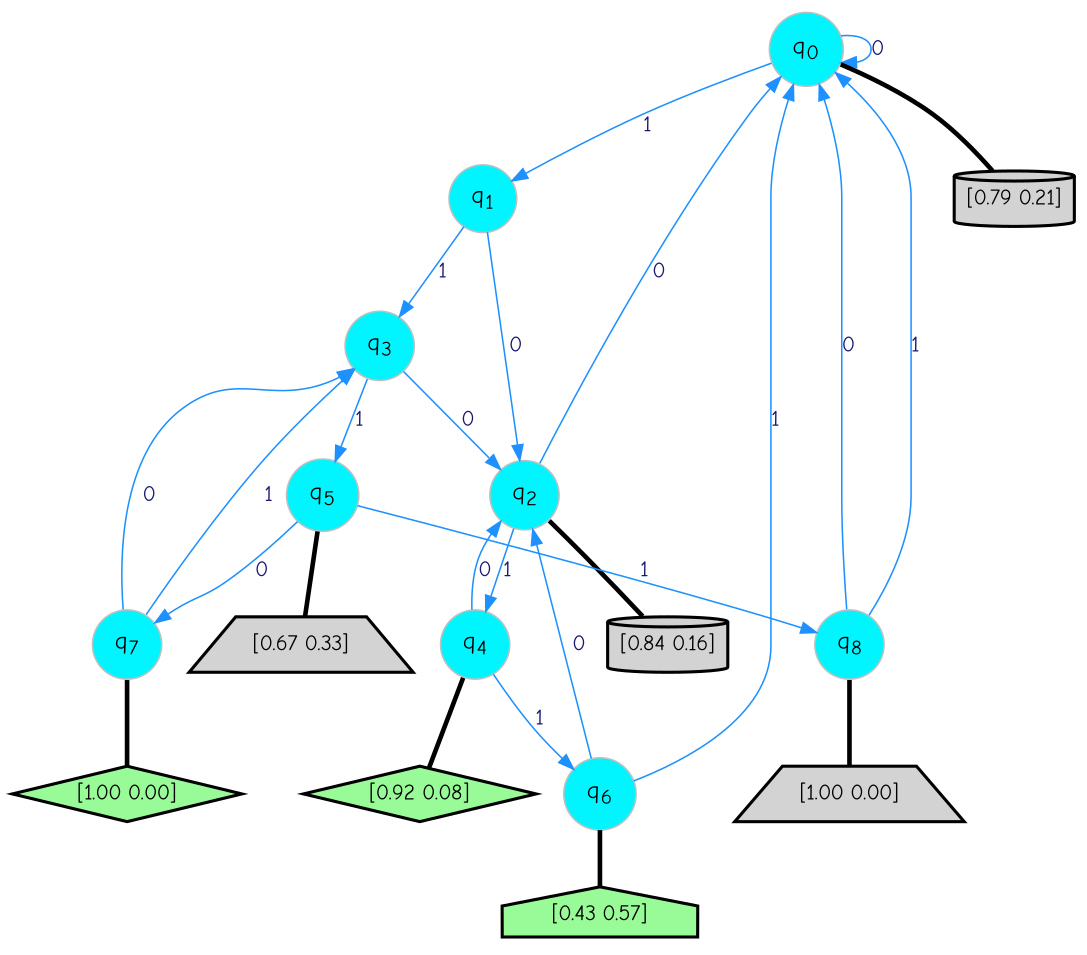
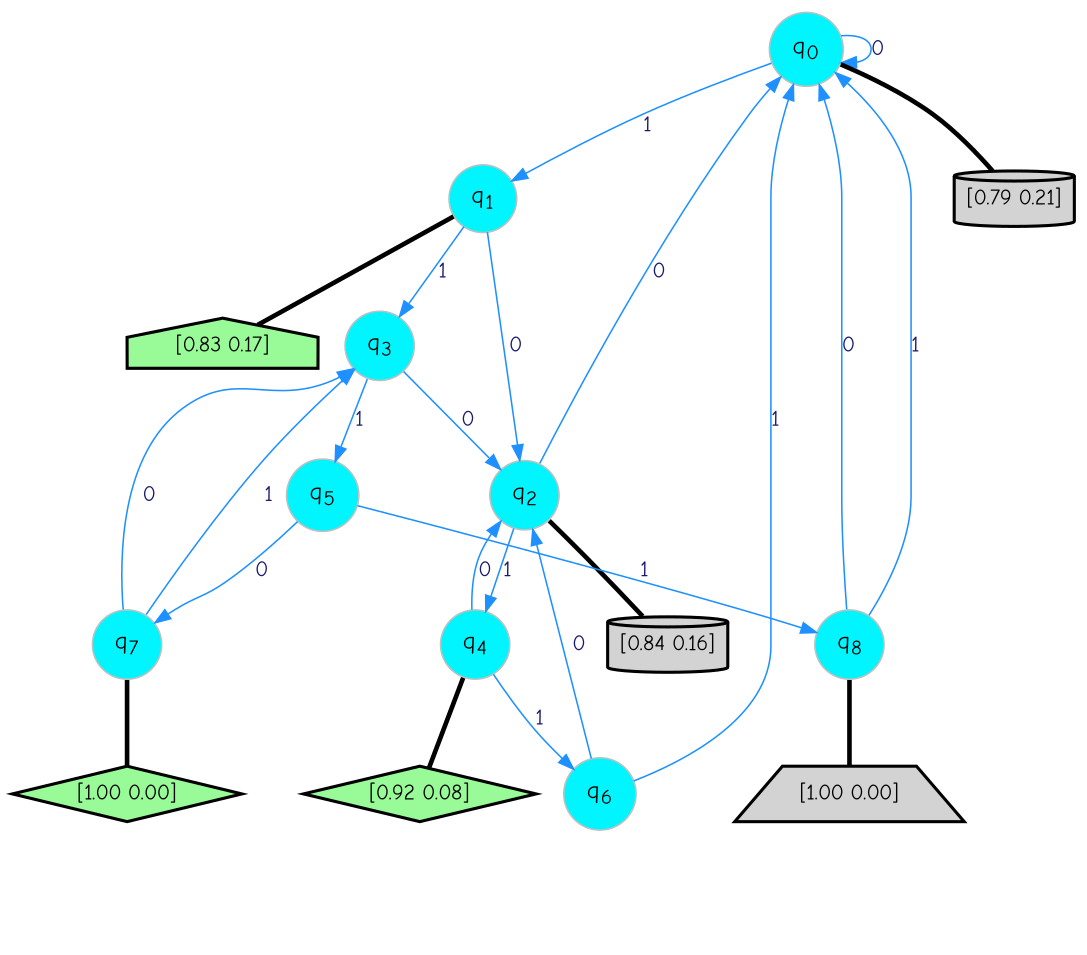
node "[0.83 0.17]": added
node "[0.67 0.33]": removed
node "[0.43 0.57]": removed
